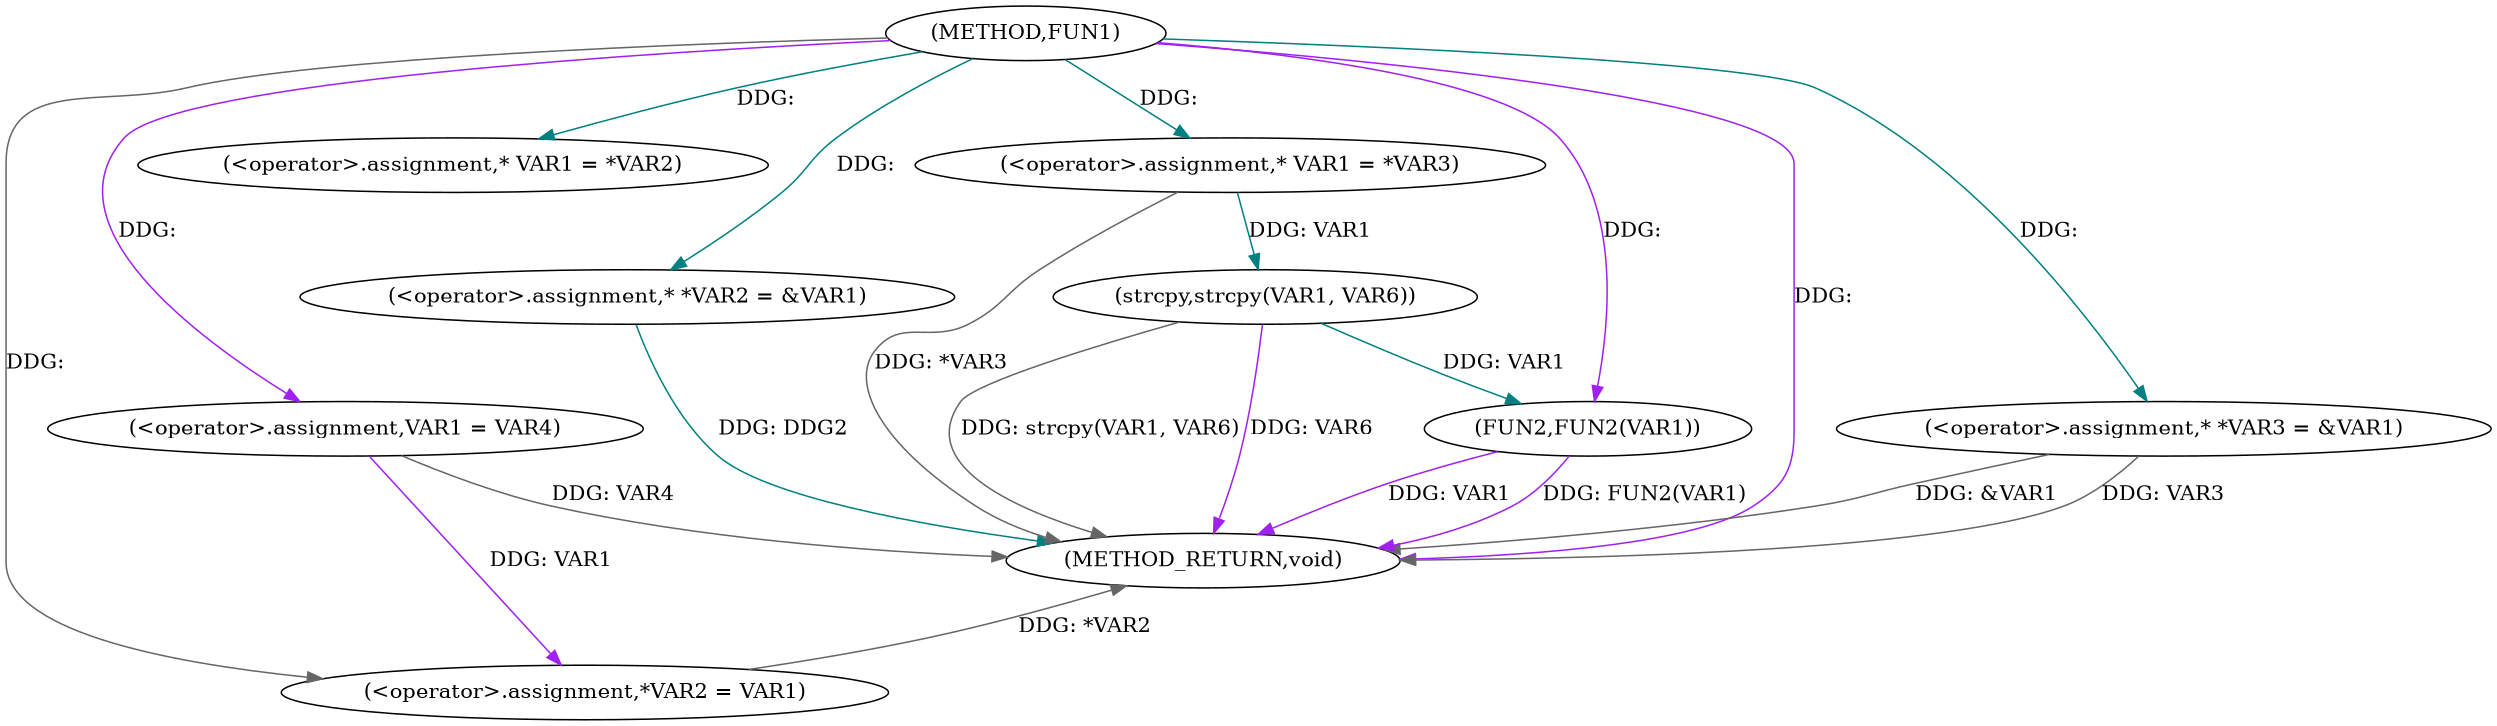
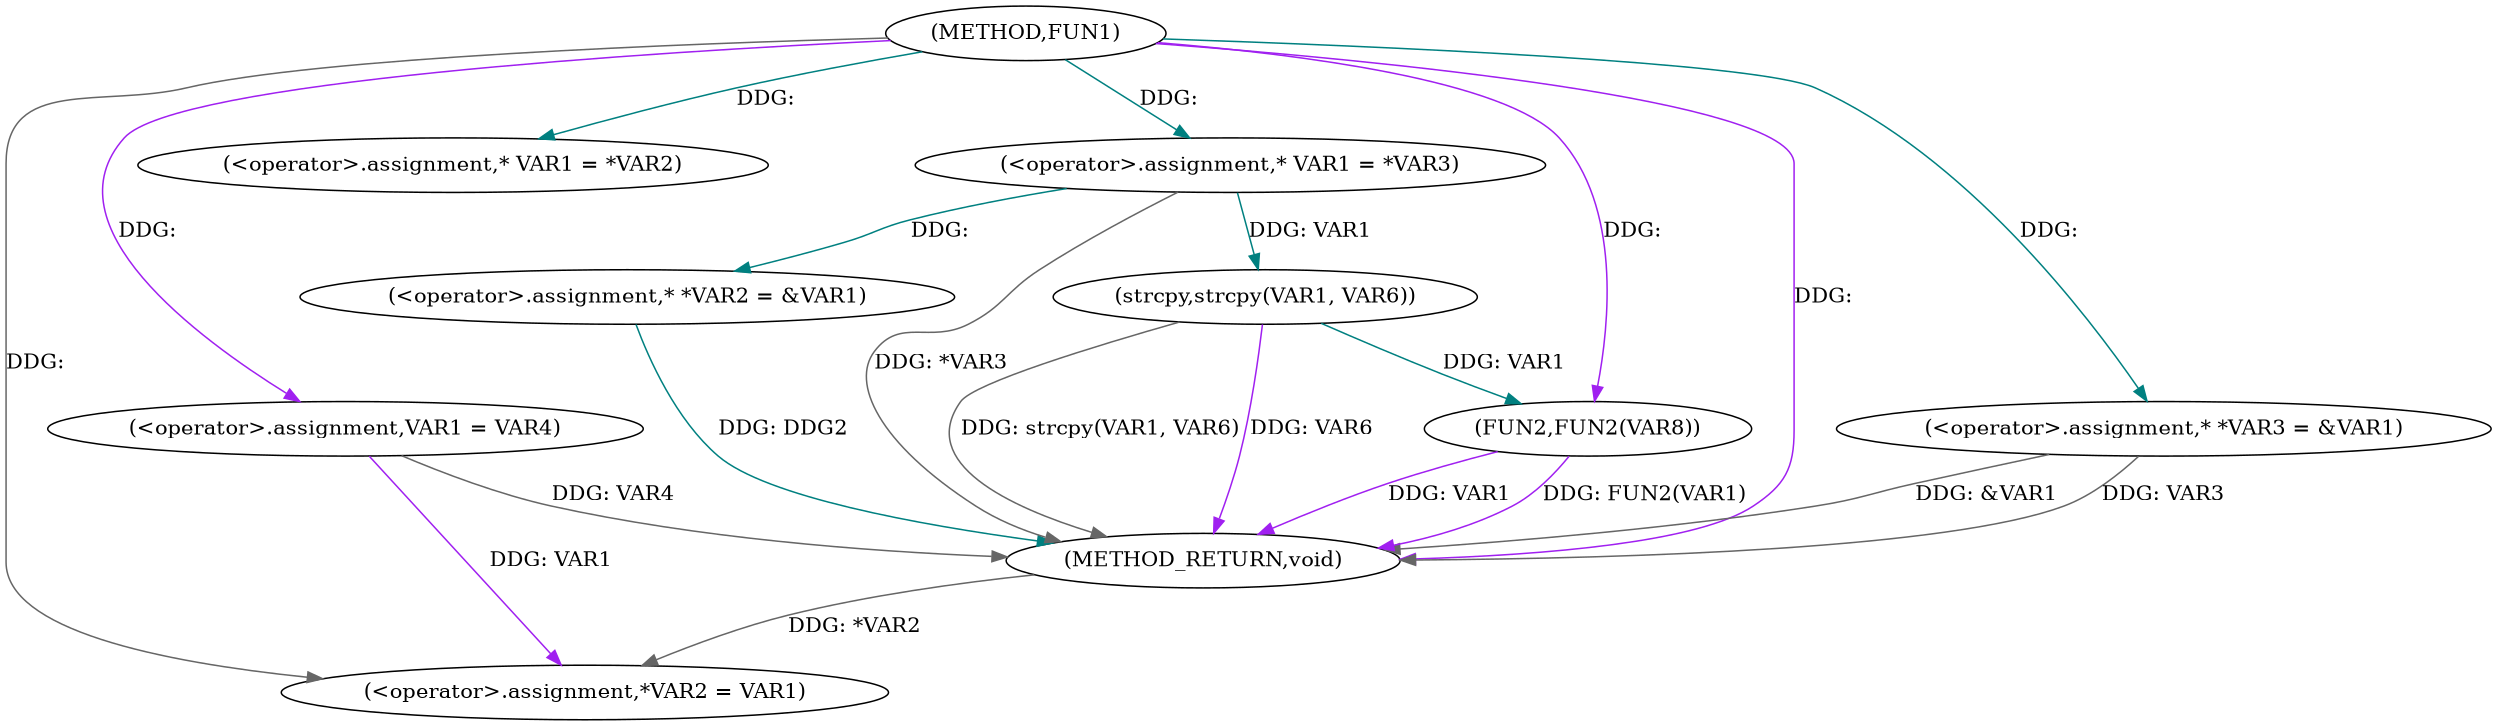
edge "(METHOD,FUN1)" -> "(<operator>.assignment,* *VAR2 = &VAR1)": now "(<operator>.assignment,* VAR1 = *VAR3)" -> "(<operator>.assignment,* *VAR2 = &VAR1)"
node "(FUN2,FUN2(VAR1))": label "(FUN2,FUN2(VAR1))" -> "(FUN2,FUN2(VAR8))"
edge "(<operator>.assignment,*VAR2 = VAR1)" -> "(METHOD_RETURN,void)": reversed
